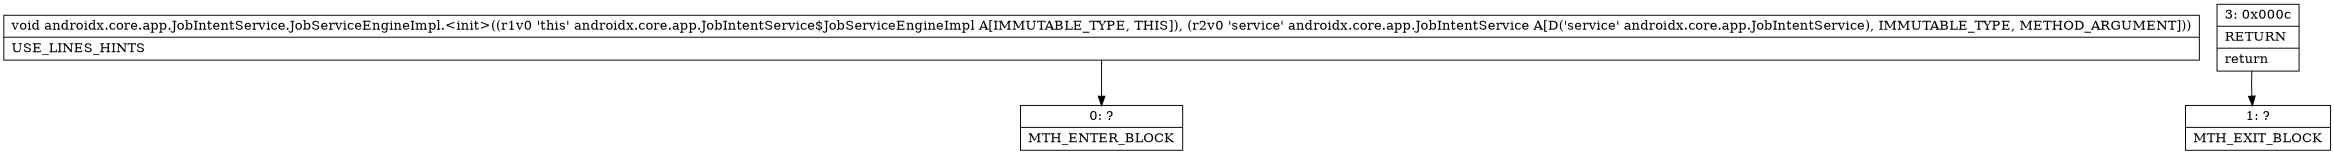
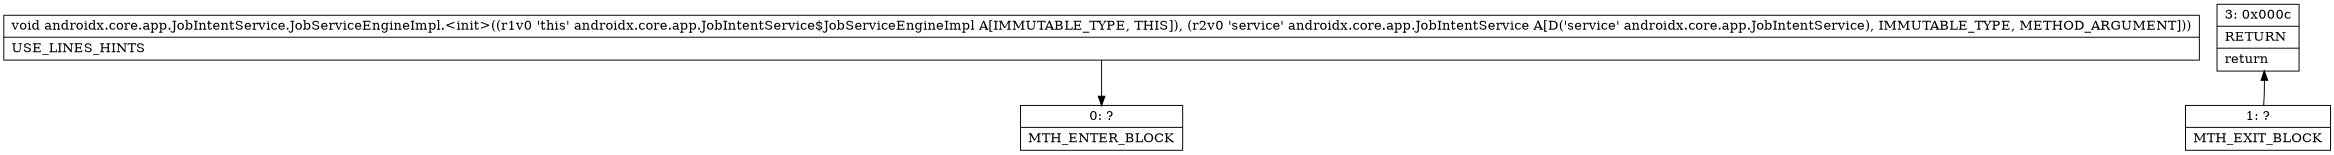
edge "3: 0x000c" -> "1: ?": reversed
